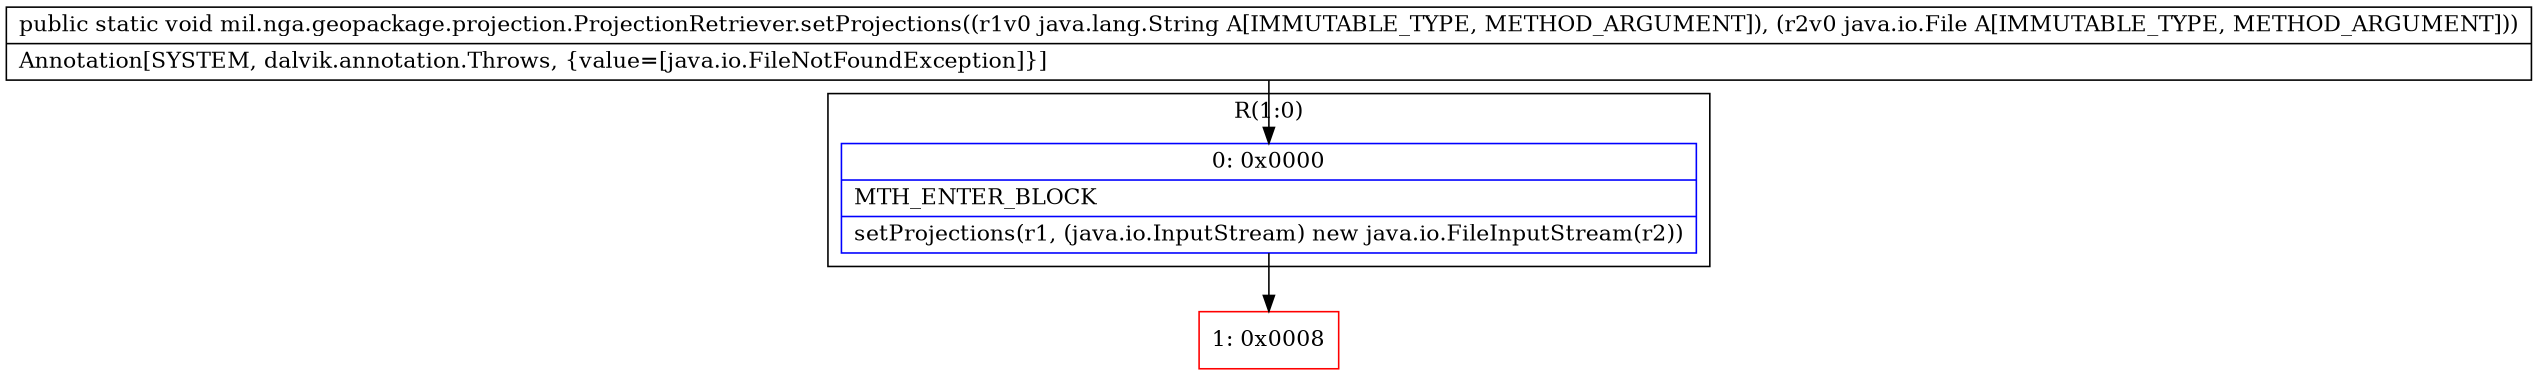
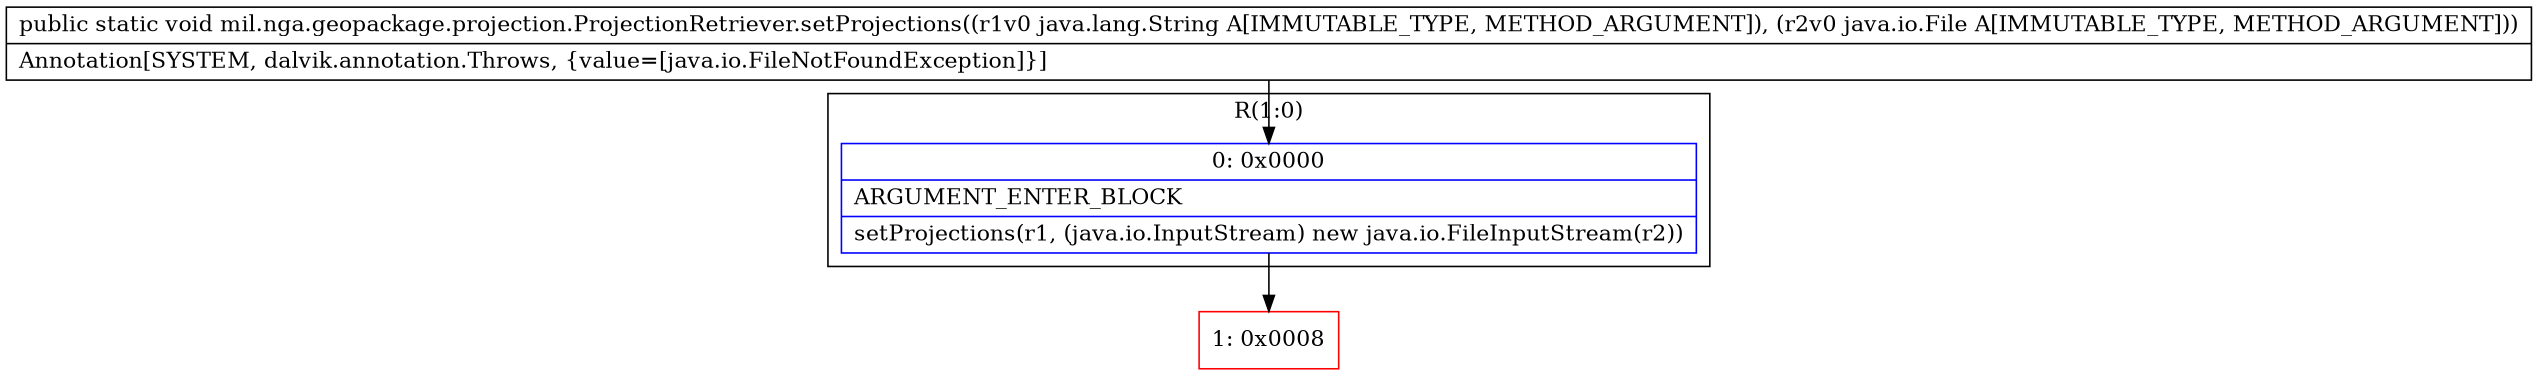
node "0: 0x0000": text "MTH_ENTER_BLOCK" -> "ARGUMENT_ENTER_BLOCK"
